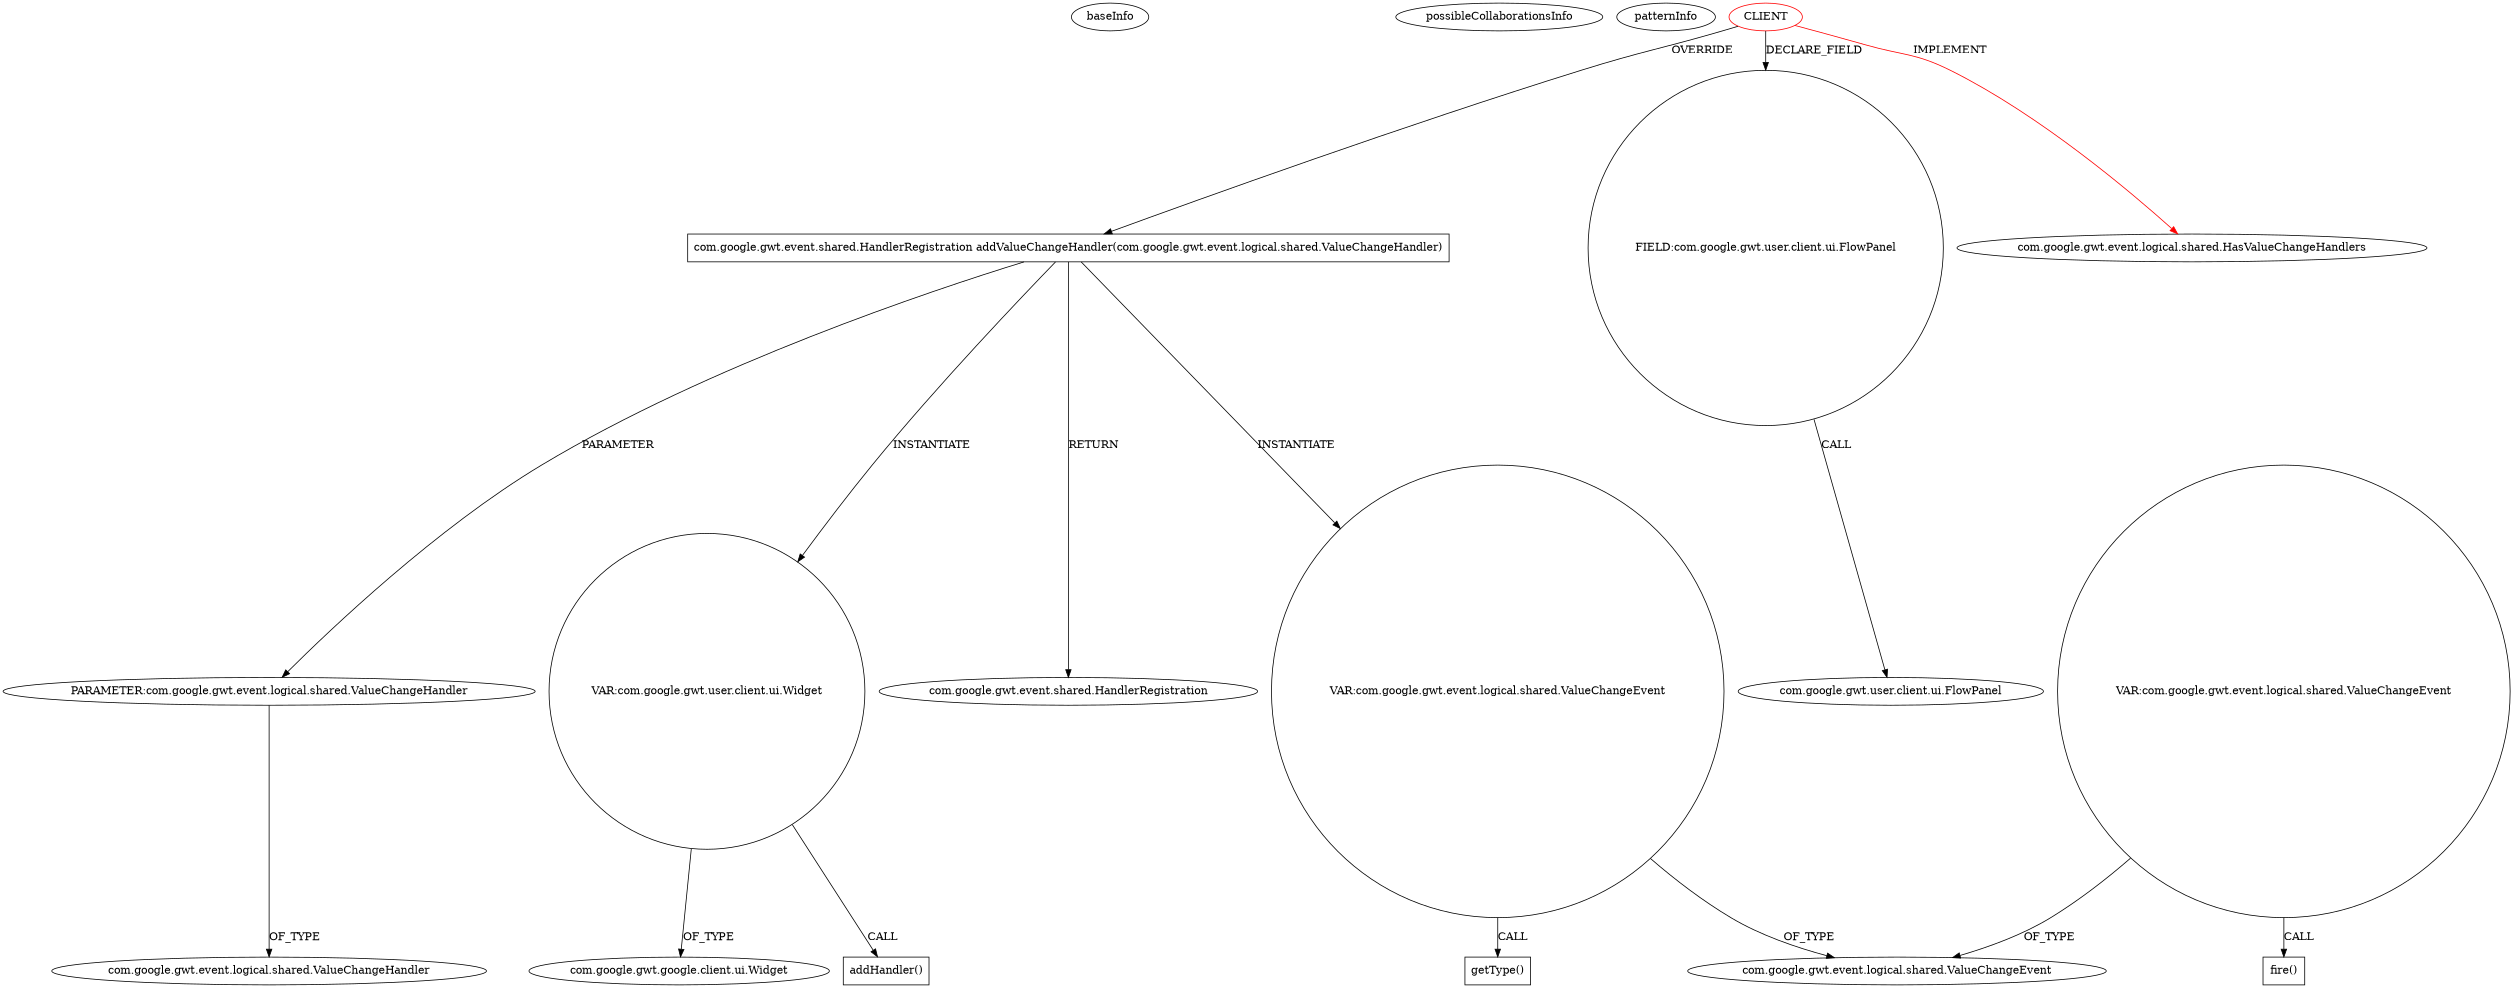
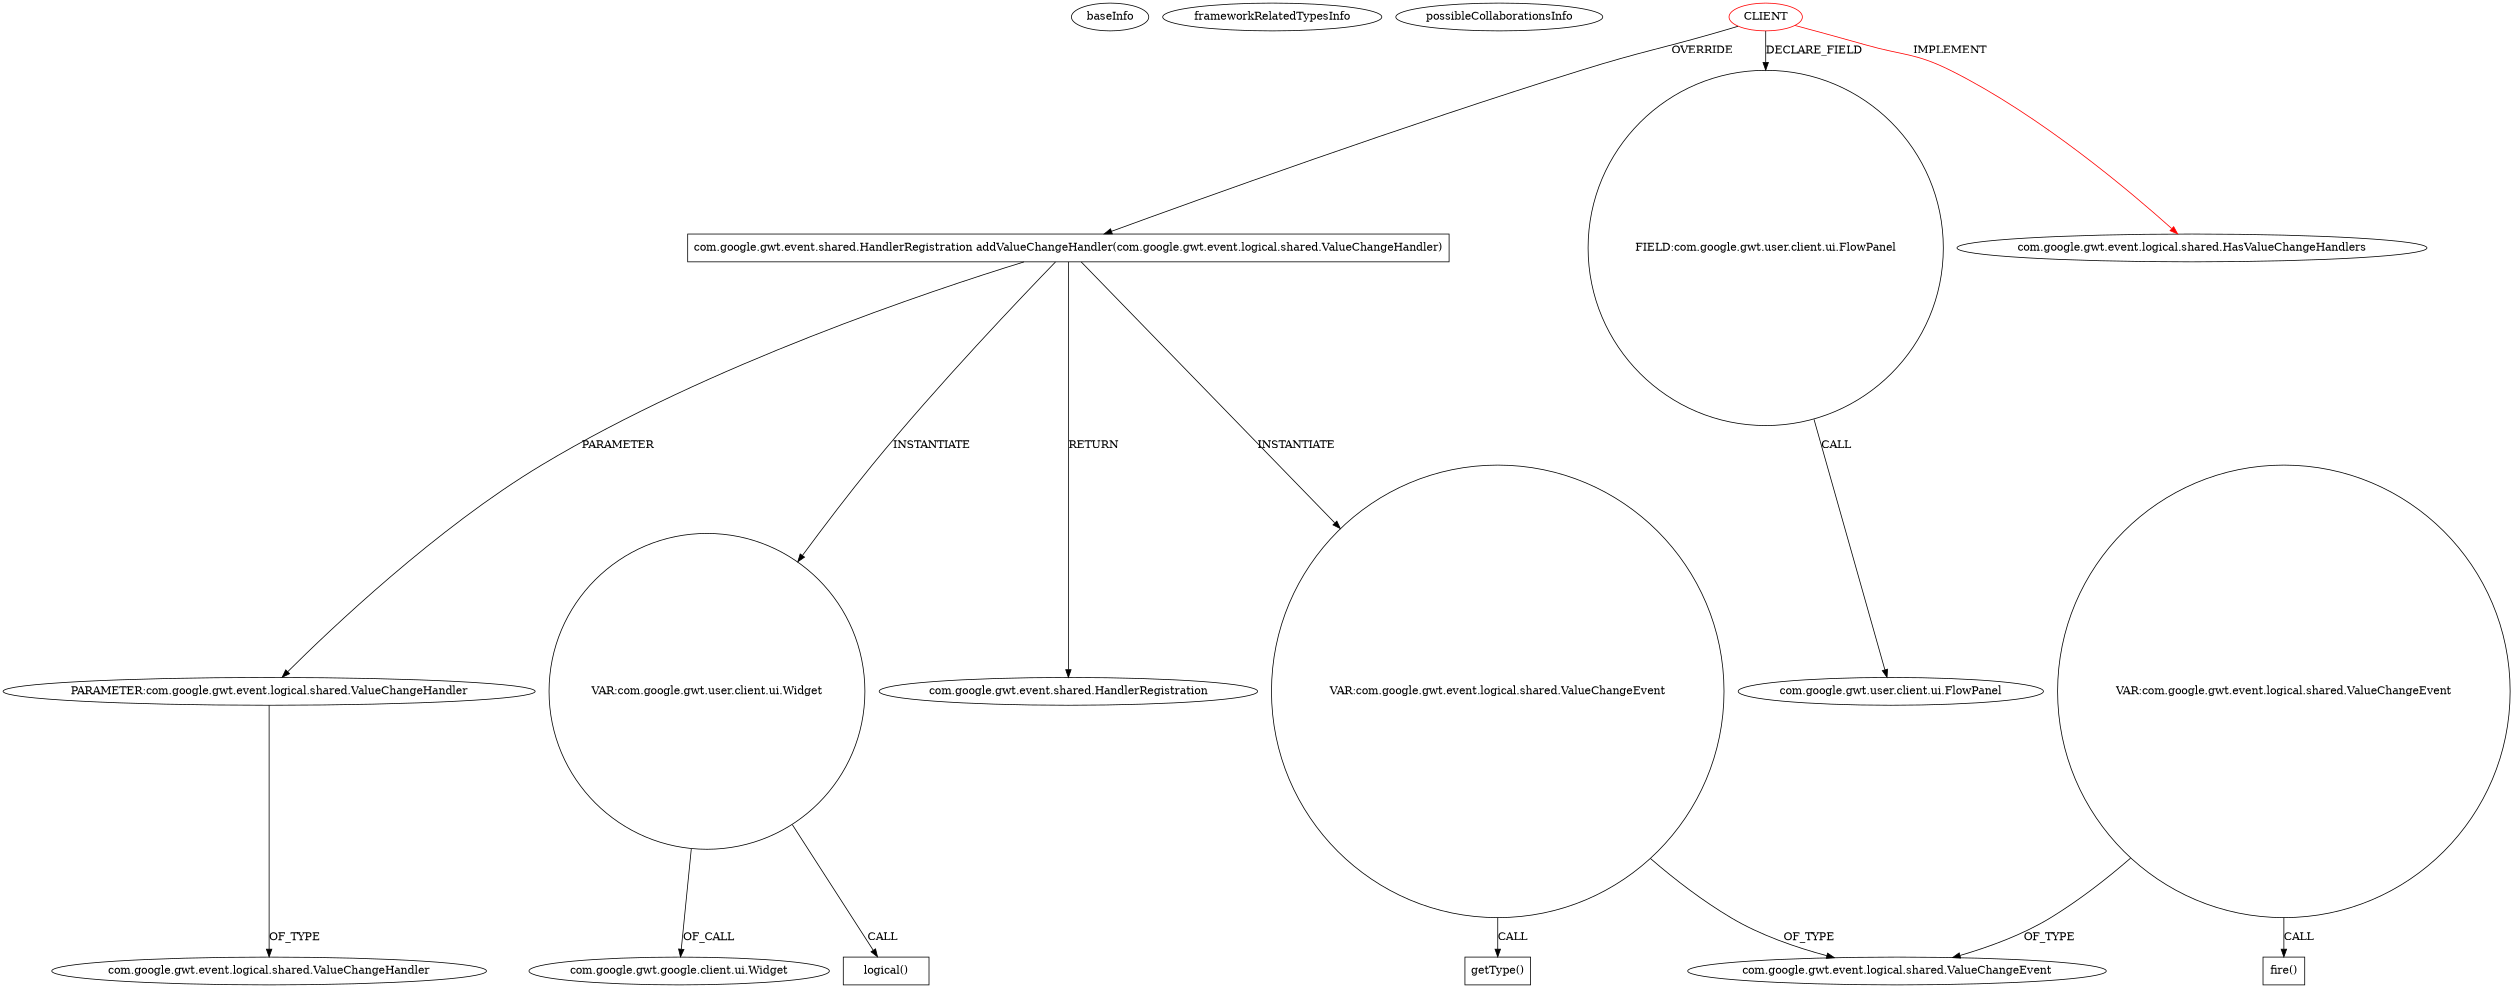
node "frameworkRelatedTypesInfo": added
node "patternInfo": removed
edge "VAR:com.google.gwt.user.client.ui.Widget" -> "com.google.gwt.google.client.ui.Widget": label "OF_TYPE" -> "OF_CALL"
node "addHandler()": label "addHandler()" -> "logical()"
